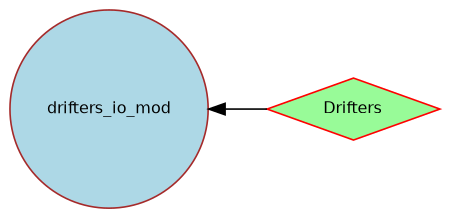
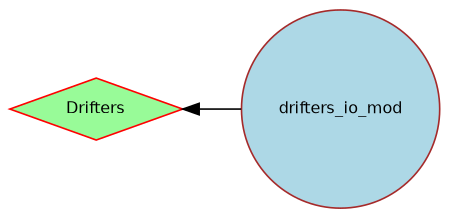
edge "Drifters" -> "drifters_io_mod": reversed
